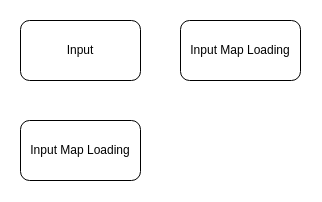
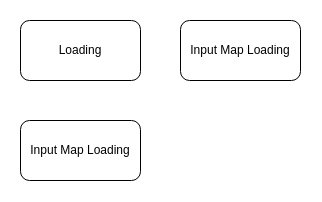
node "Input": label "Input" -> "Loading"
